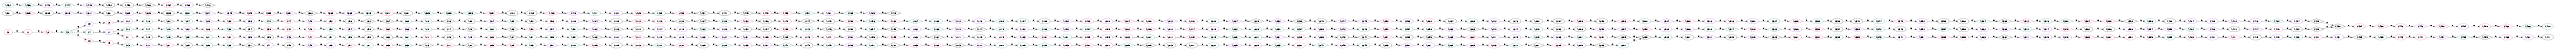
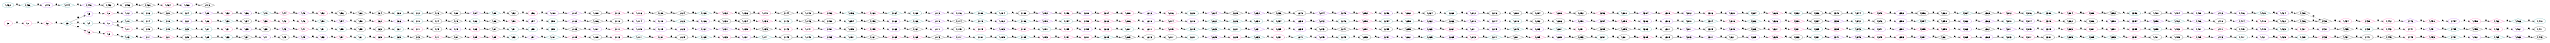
node "S226": shape octagon -> diamond
edge "S297" -> "S299": now "S297" -> "S301"
